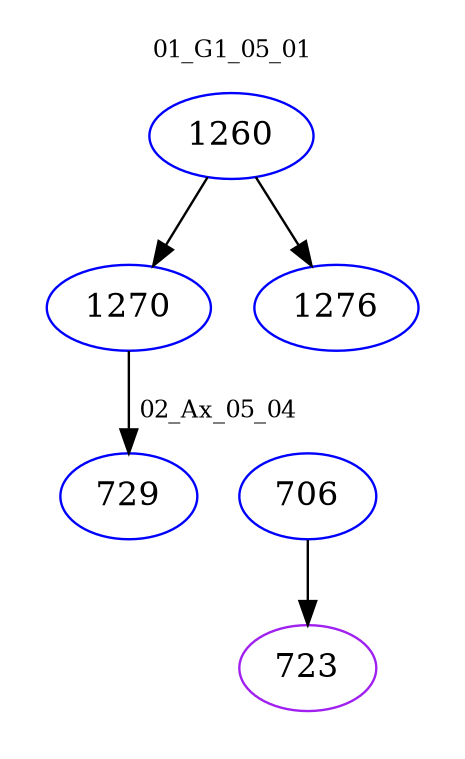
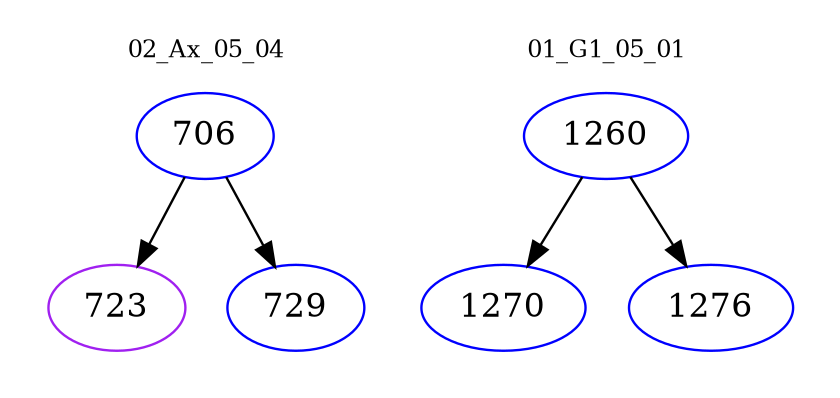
edge "1270" -> "729": now "706" -> "729"
